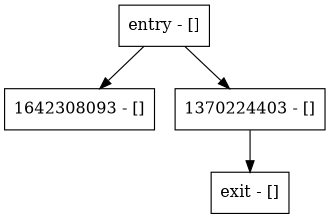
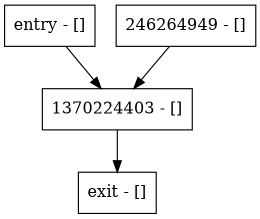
node "246264949 - []": added
node "1642308093 - []": removed
